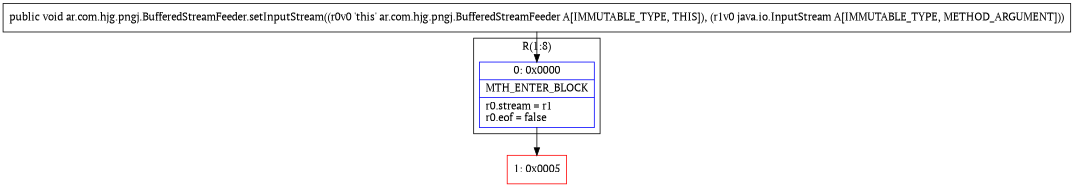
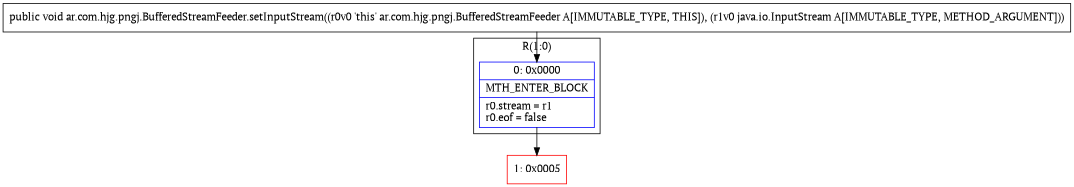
cluster "R(1:8)": label "R(1:8)" -> "R(1:0)"
